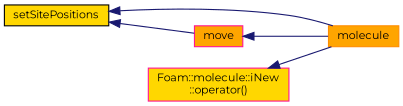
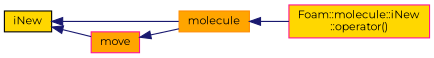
node "setSitePositions": label "setSitePositions" -> "iNew"
edge "molecule" -> "Foam::molecule::iNew ::operator()": reversed
